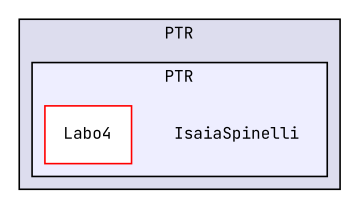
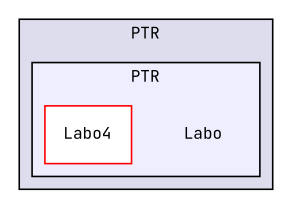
node "IsaiaSpinelli": label "IsaiaSpinelli" -> "Labo"
